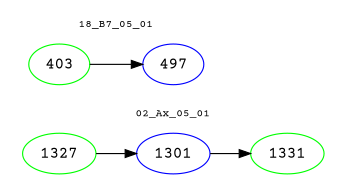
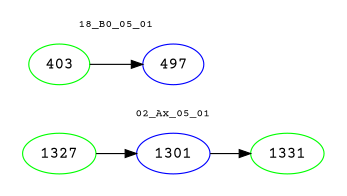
cluster "18_B7_05_01": label "18_B7_05_01" -> "18_B0_05_01"
